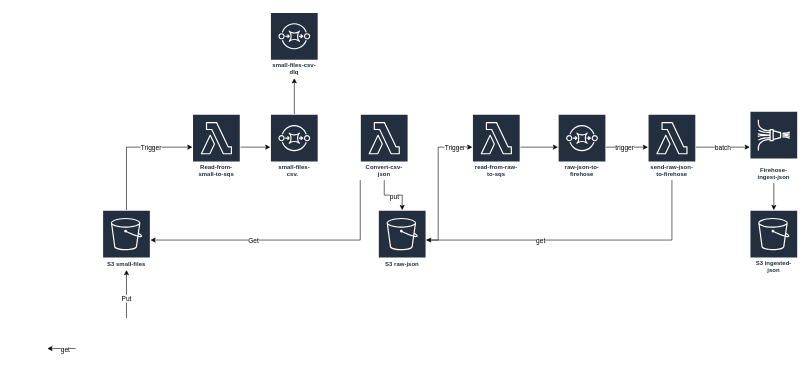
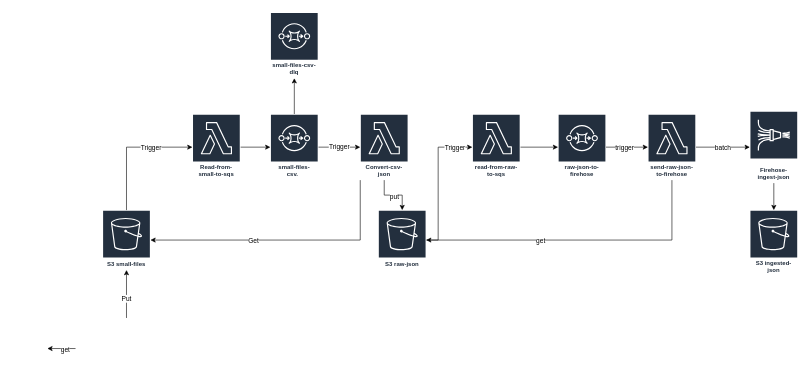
edge "small-files-csv." -> "Convert-csv-json": added, label "Trigger"
